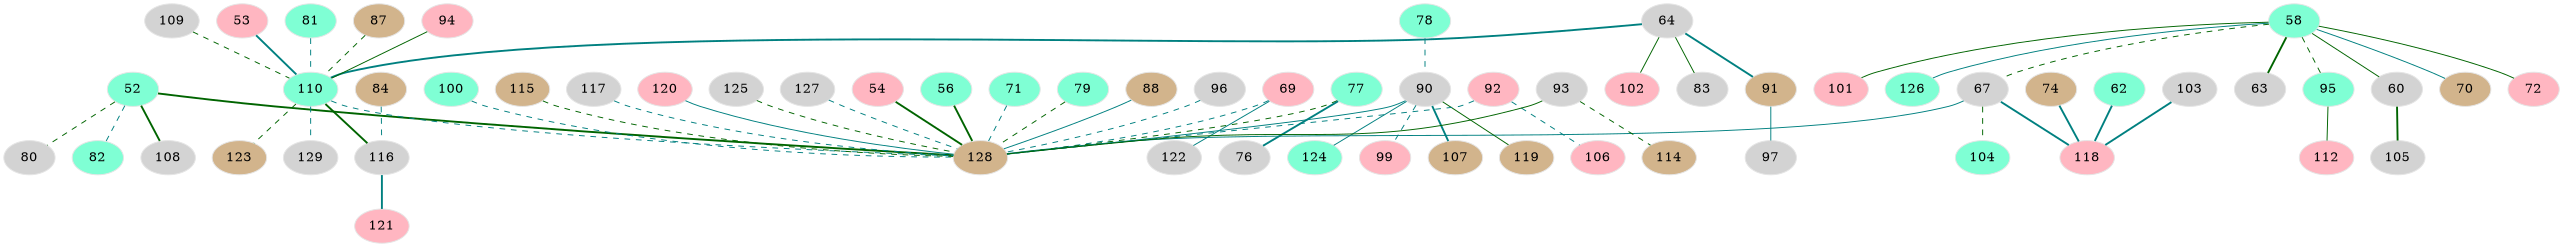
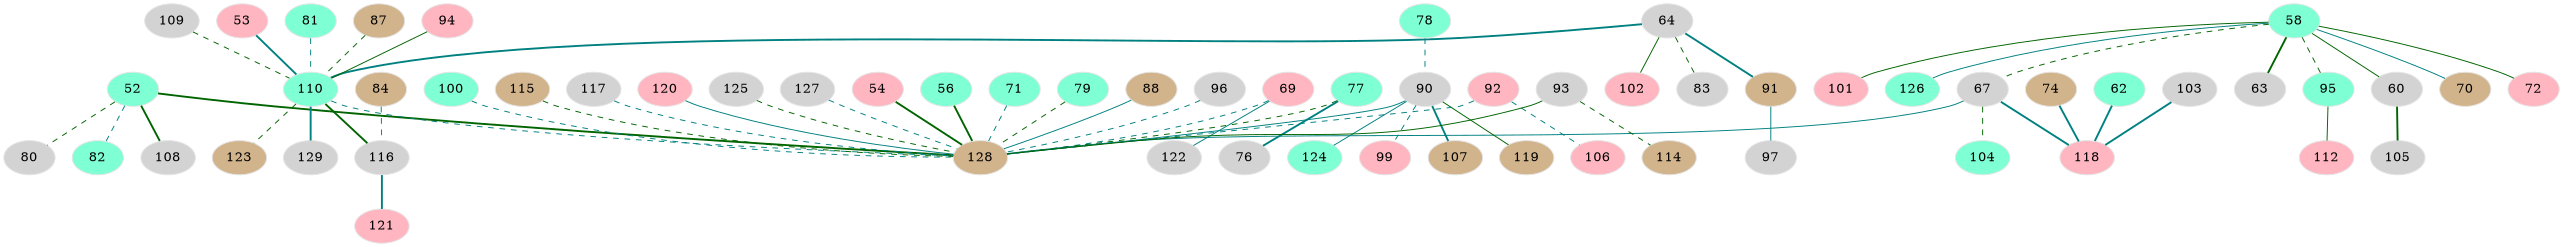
edge "64" -- "83": style solid -> dashed
edge "110" -- "129": style dashed -> bold
